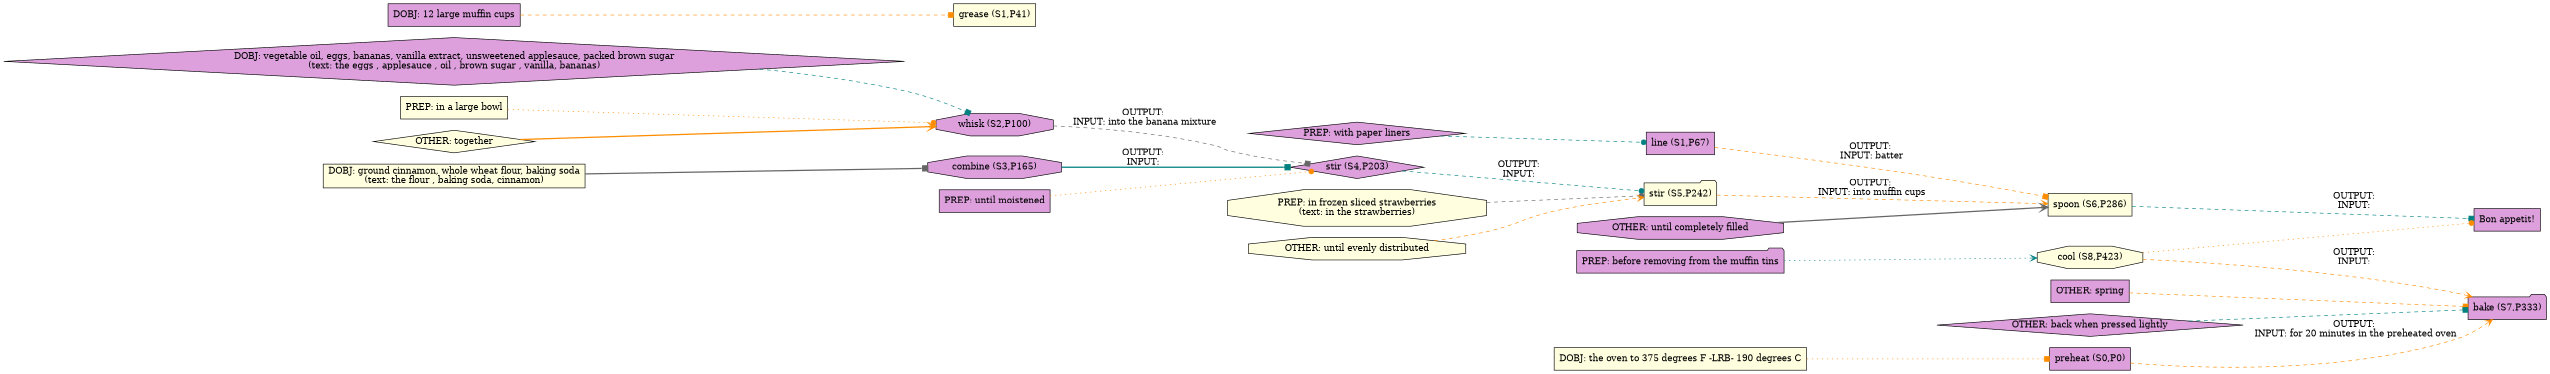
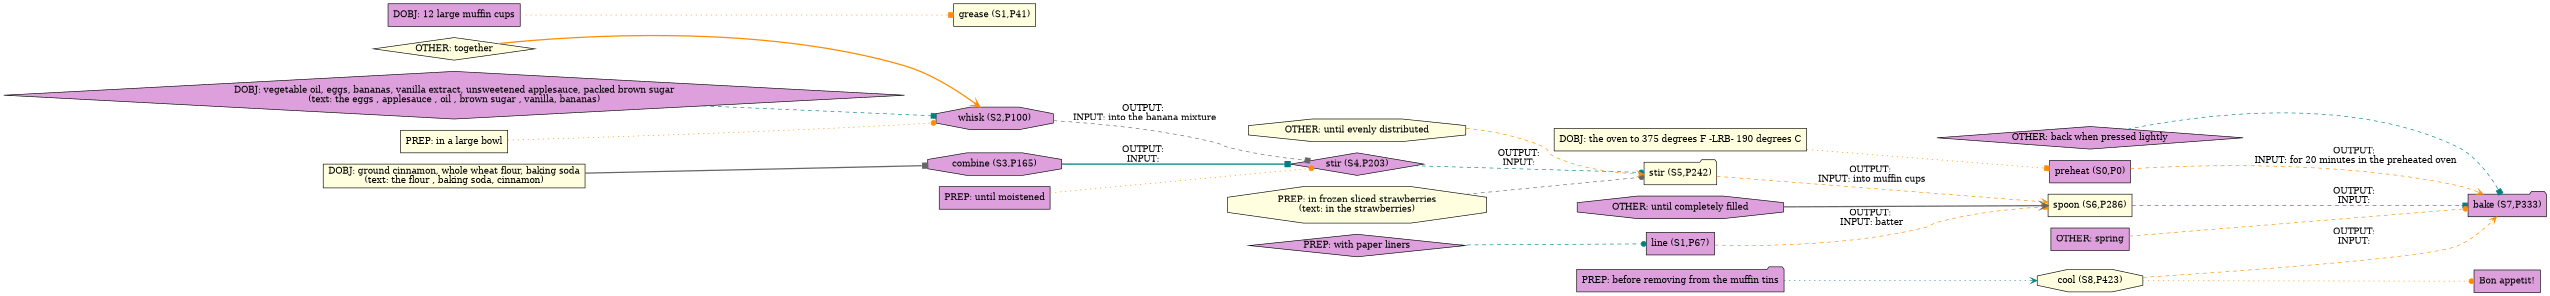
edge "DOBJ: 12 large muffin cups" -> "grease (S1,P41)": style dashed -> dotted
edge "spoon (S6,P286)" -> "Bon appetit!": now "spoon (S6,P286)" -> "bake (S7,P333)"
edge "OTHER: spring" -> "bake (S7,P333)": arrowhead box -> dot
